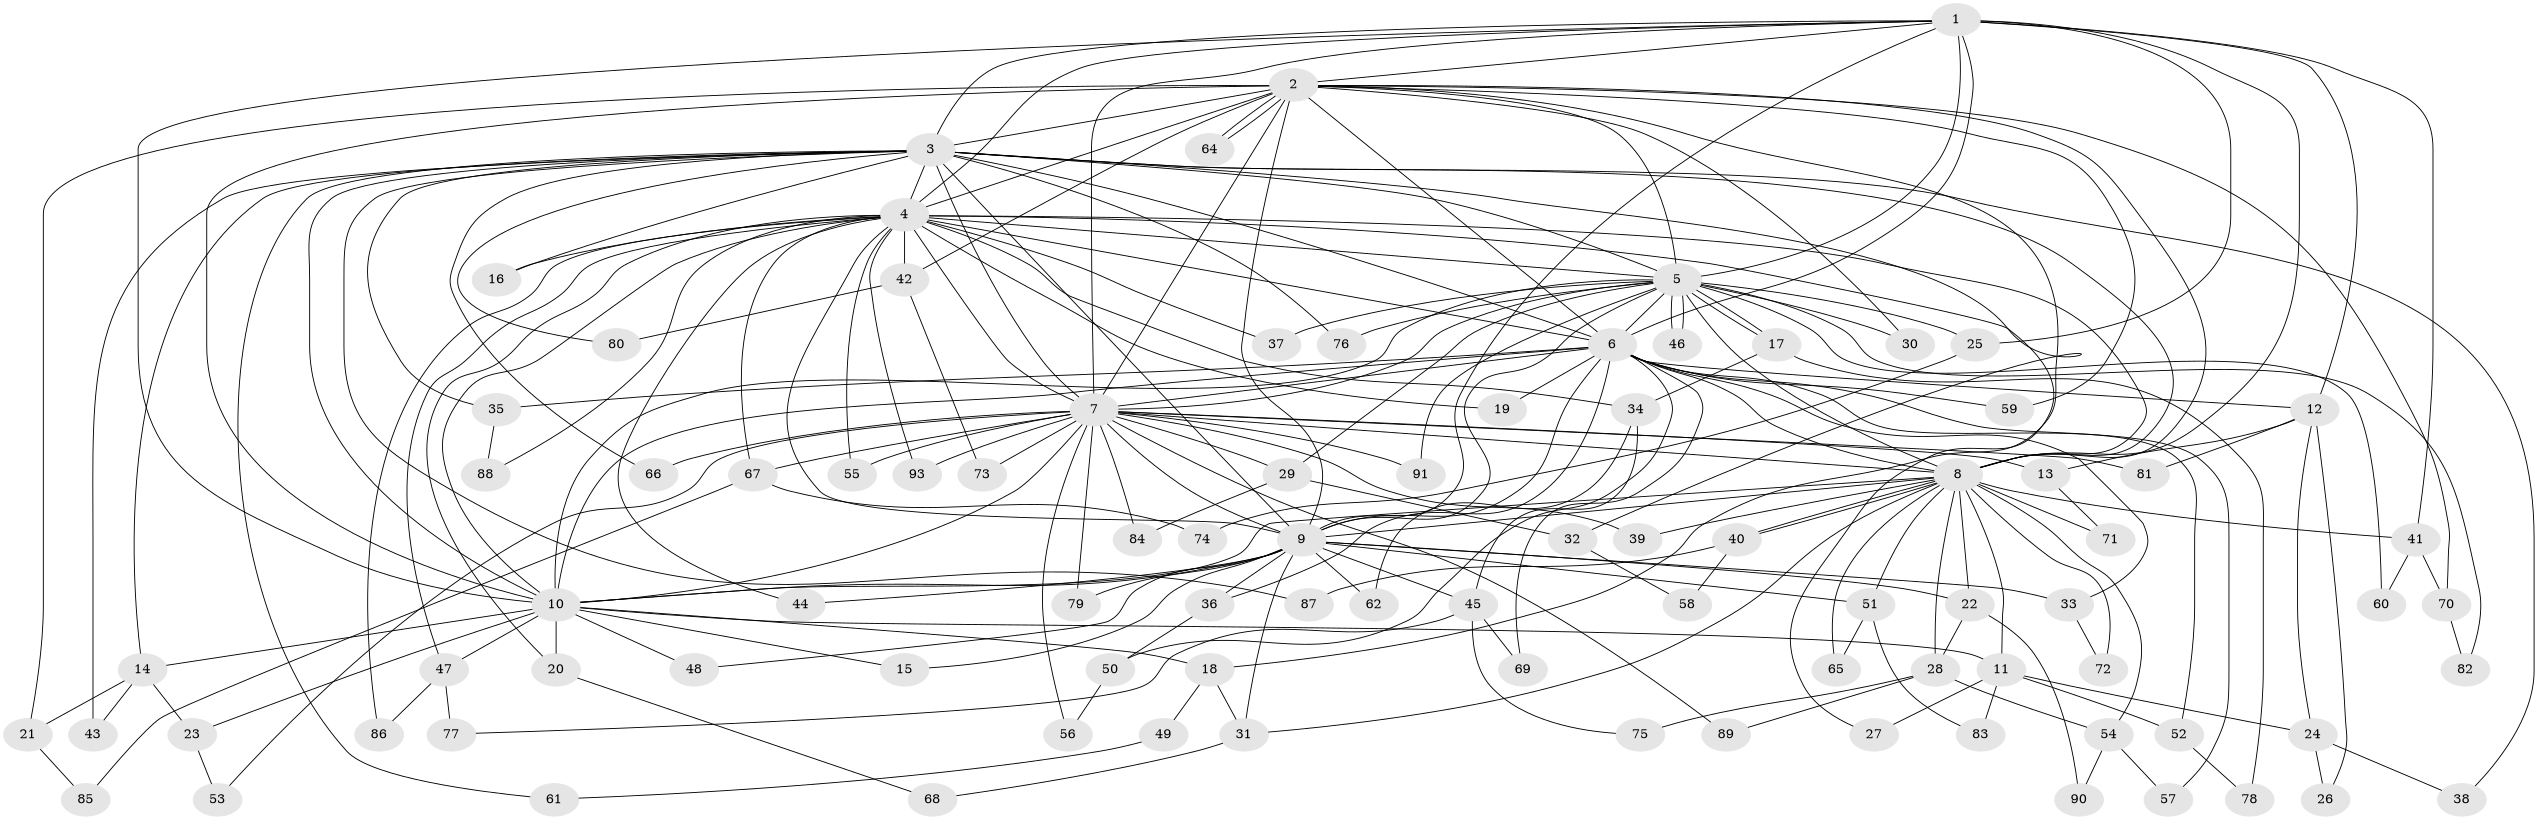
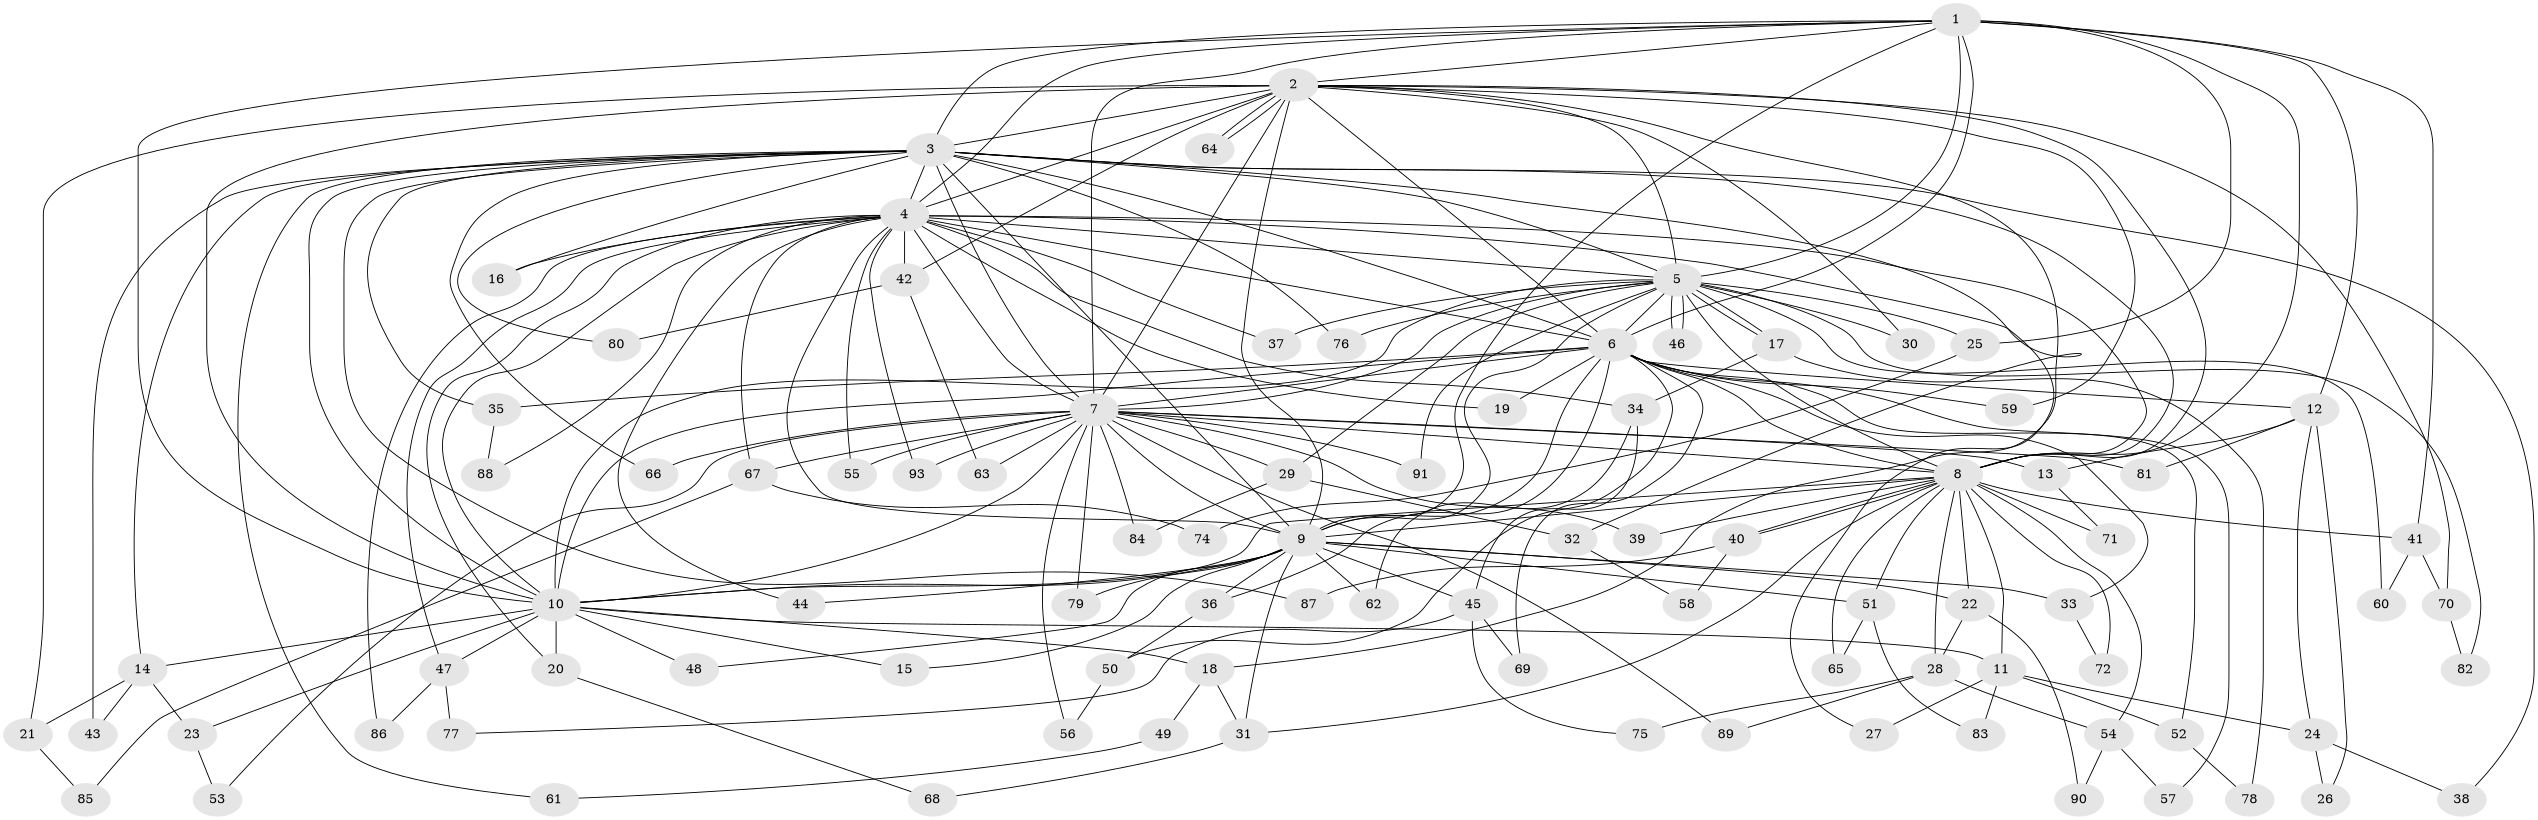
node "73": label "73" -> "63"
